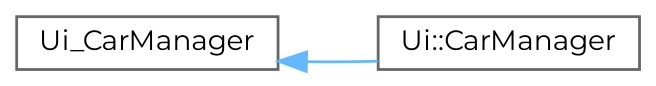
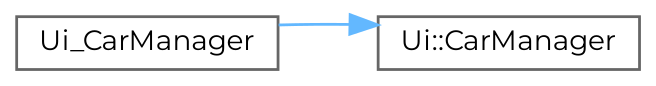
edge "Ui::CarManager" -> "Ui_CarManager": reversed
